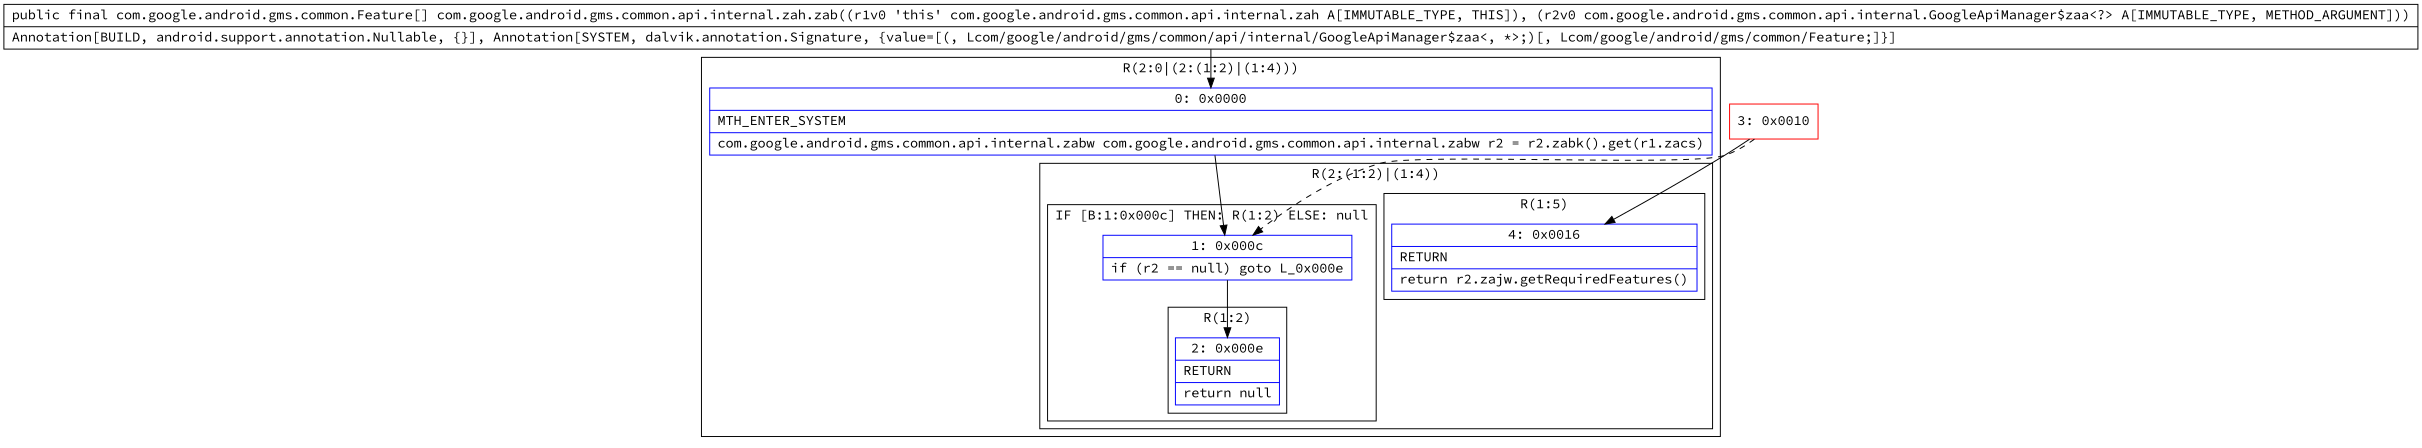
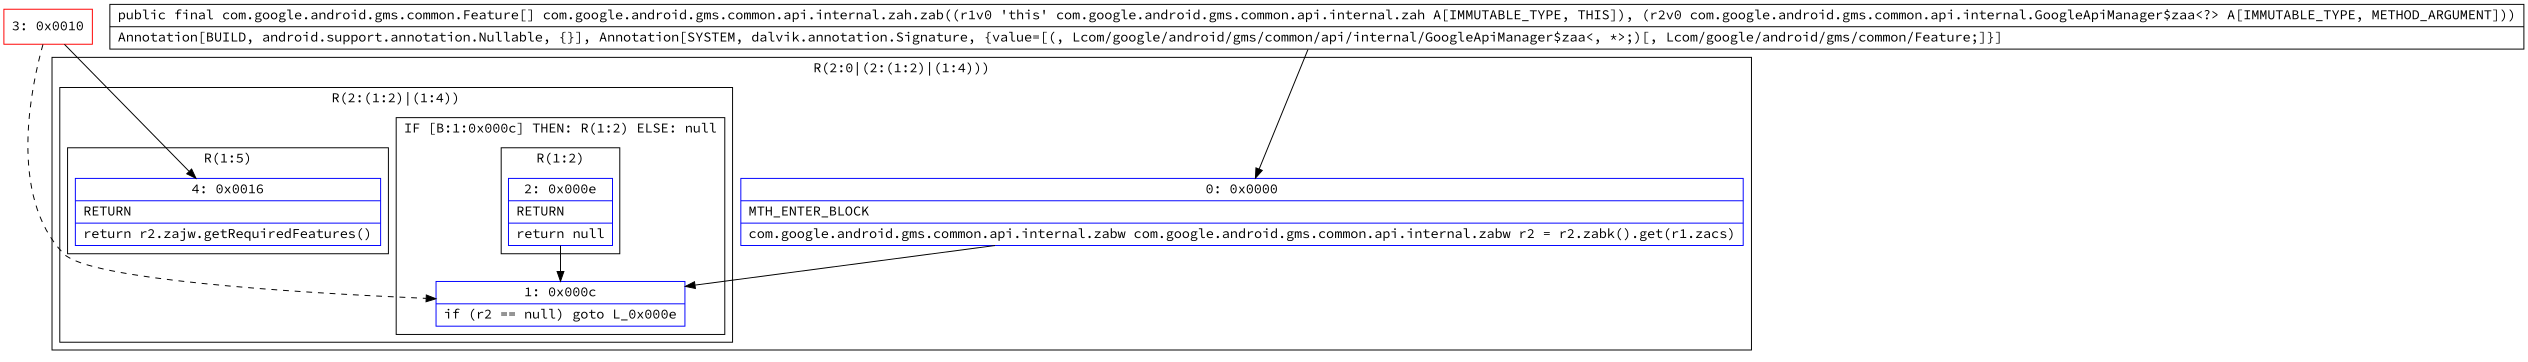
node "0: 0x0000": text "MTH_ENTER_SYSTEM" -> "MTH_ENTER_BLOCK"
edge "1: 0x000c" -> "2: 0x000e": reversed
